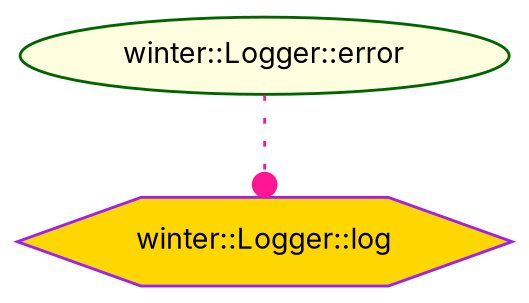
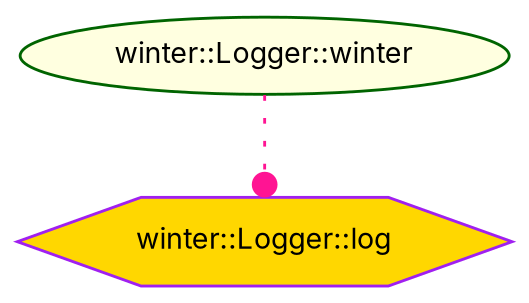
node "winter::Logger::error": label "winter::Logger::error" -> "winter::Logger::winter"
